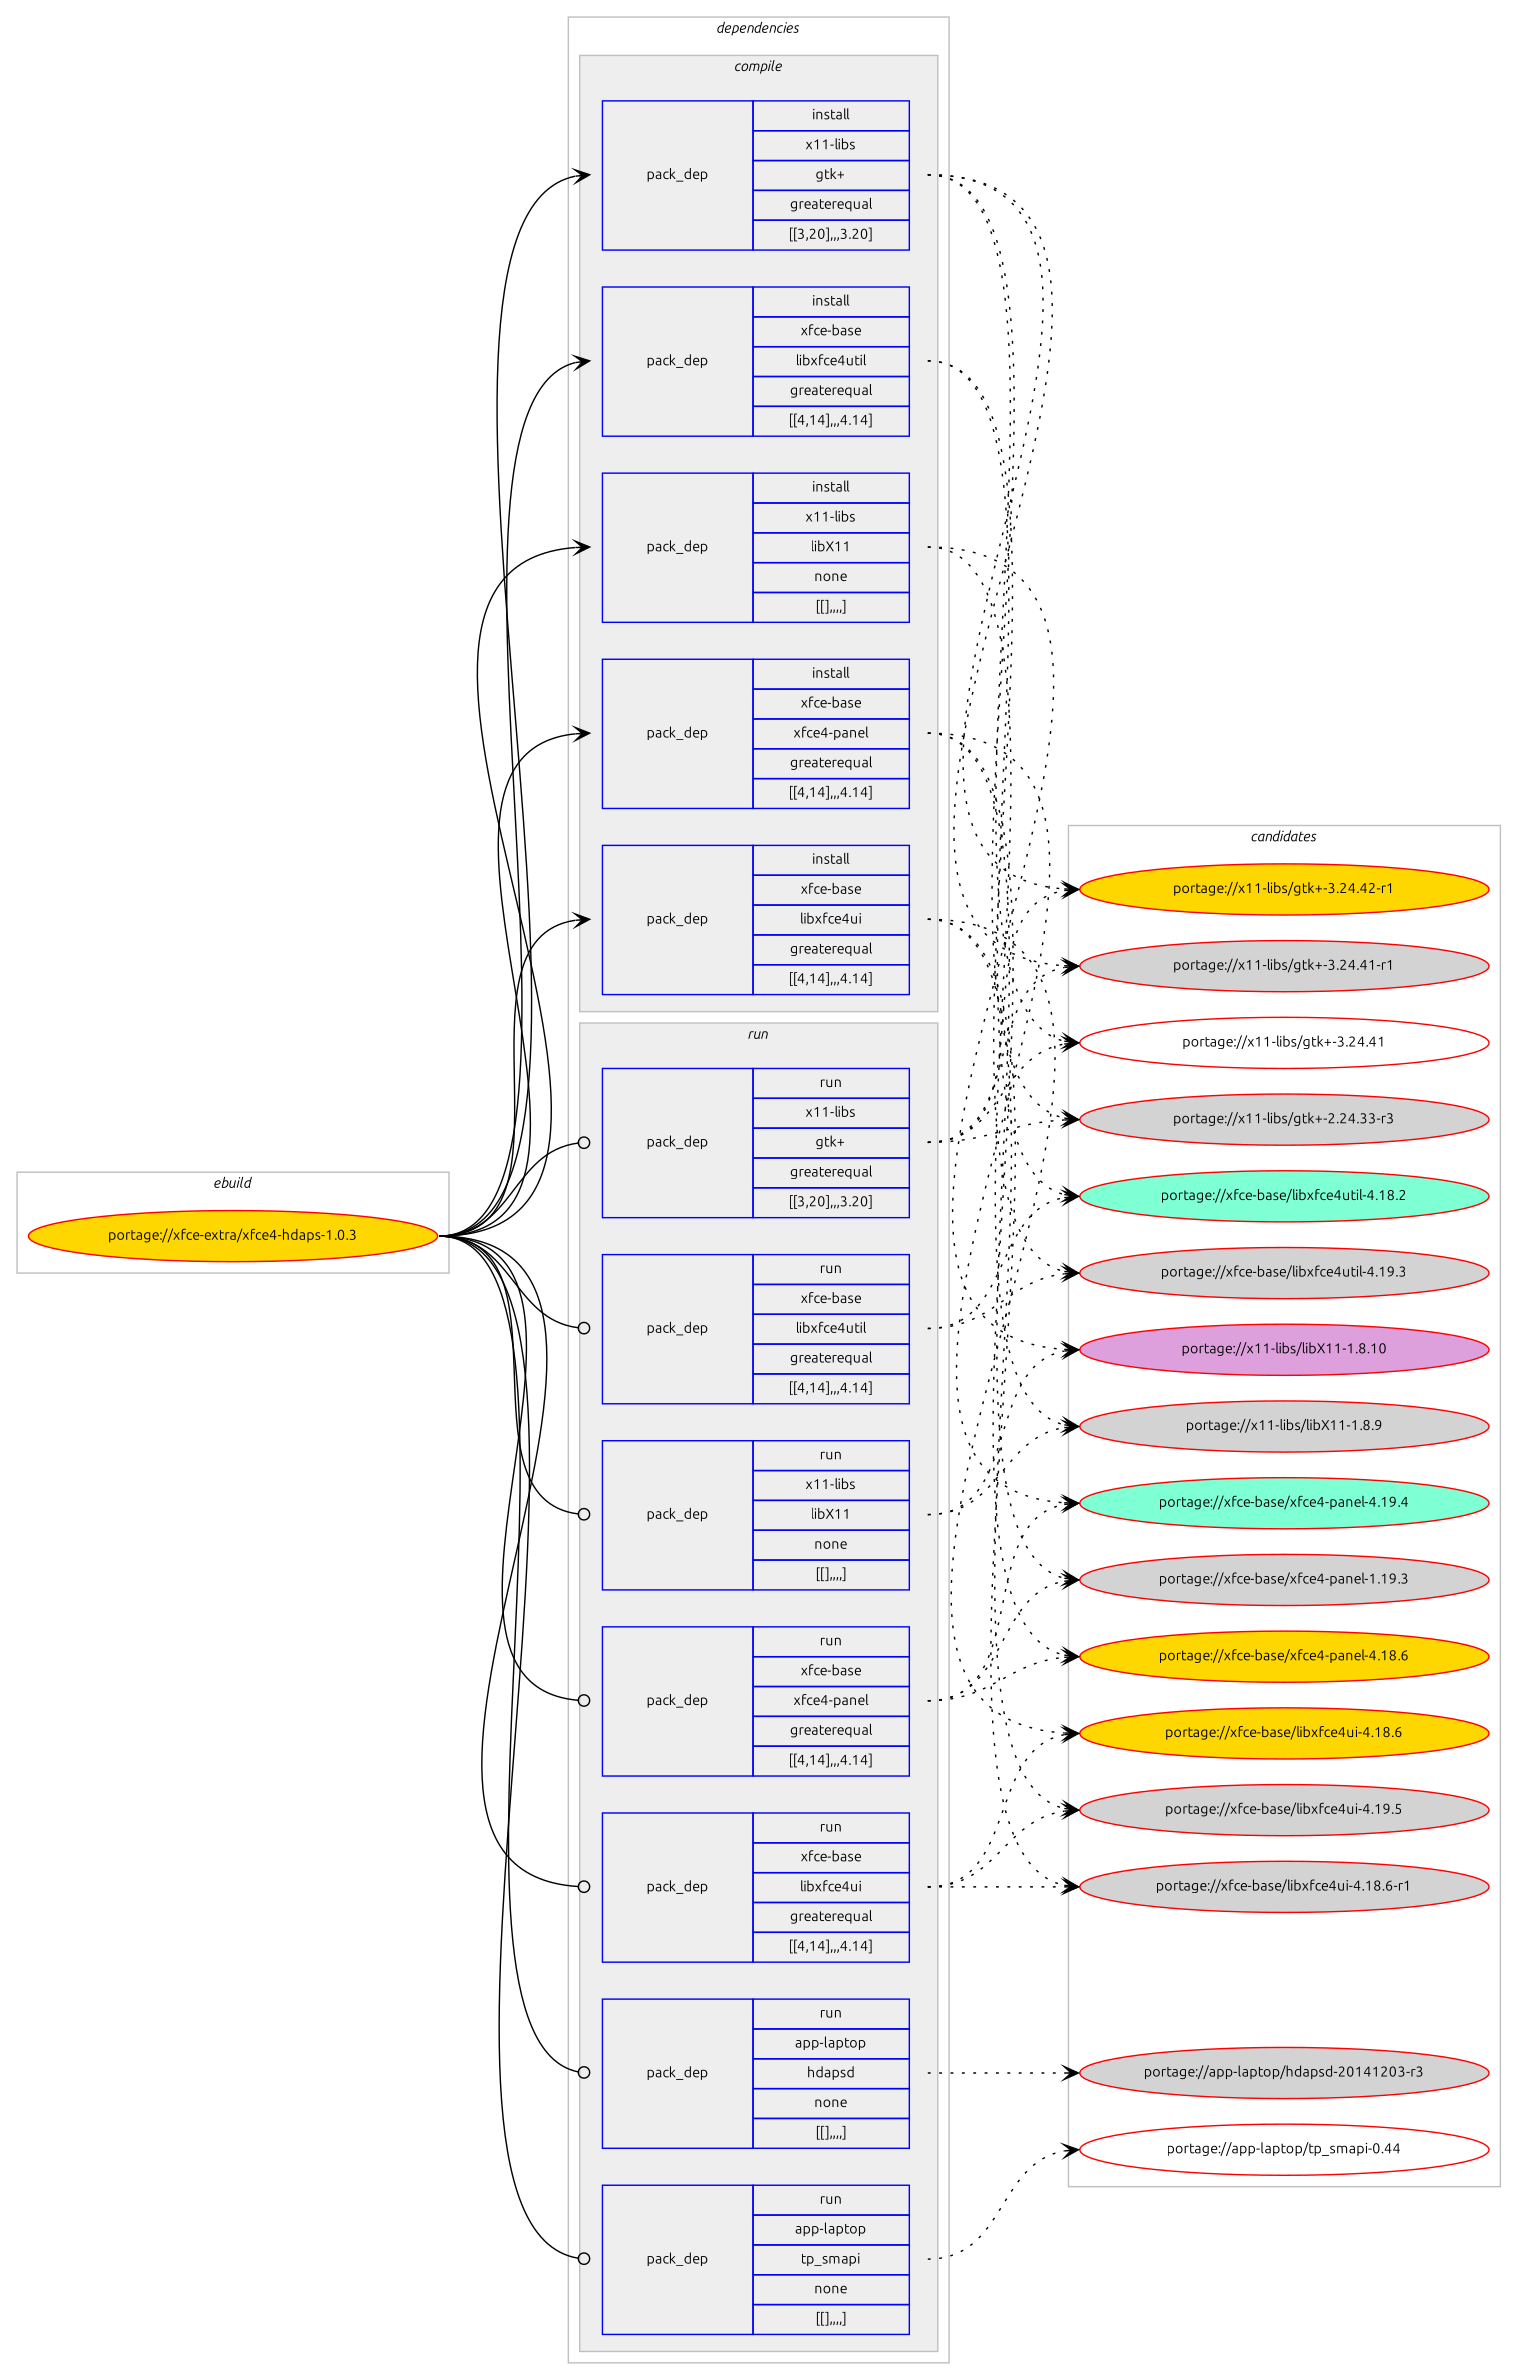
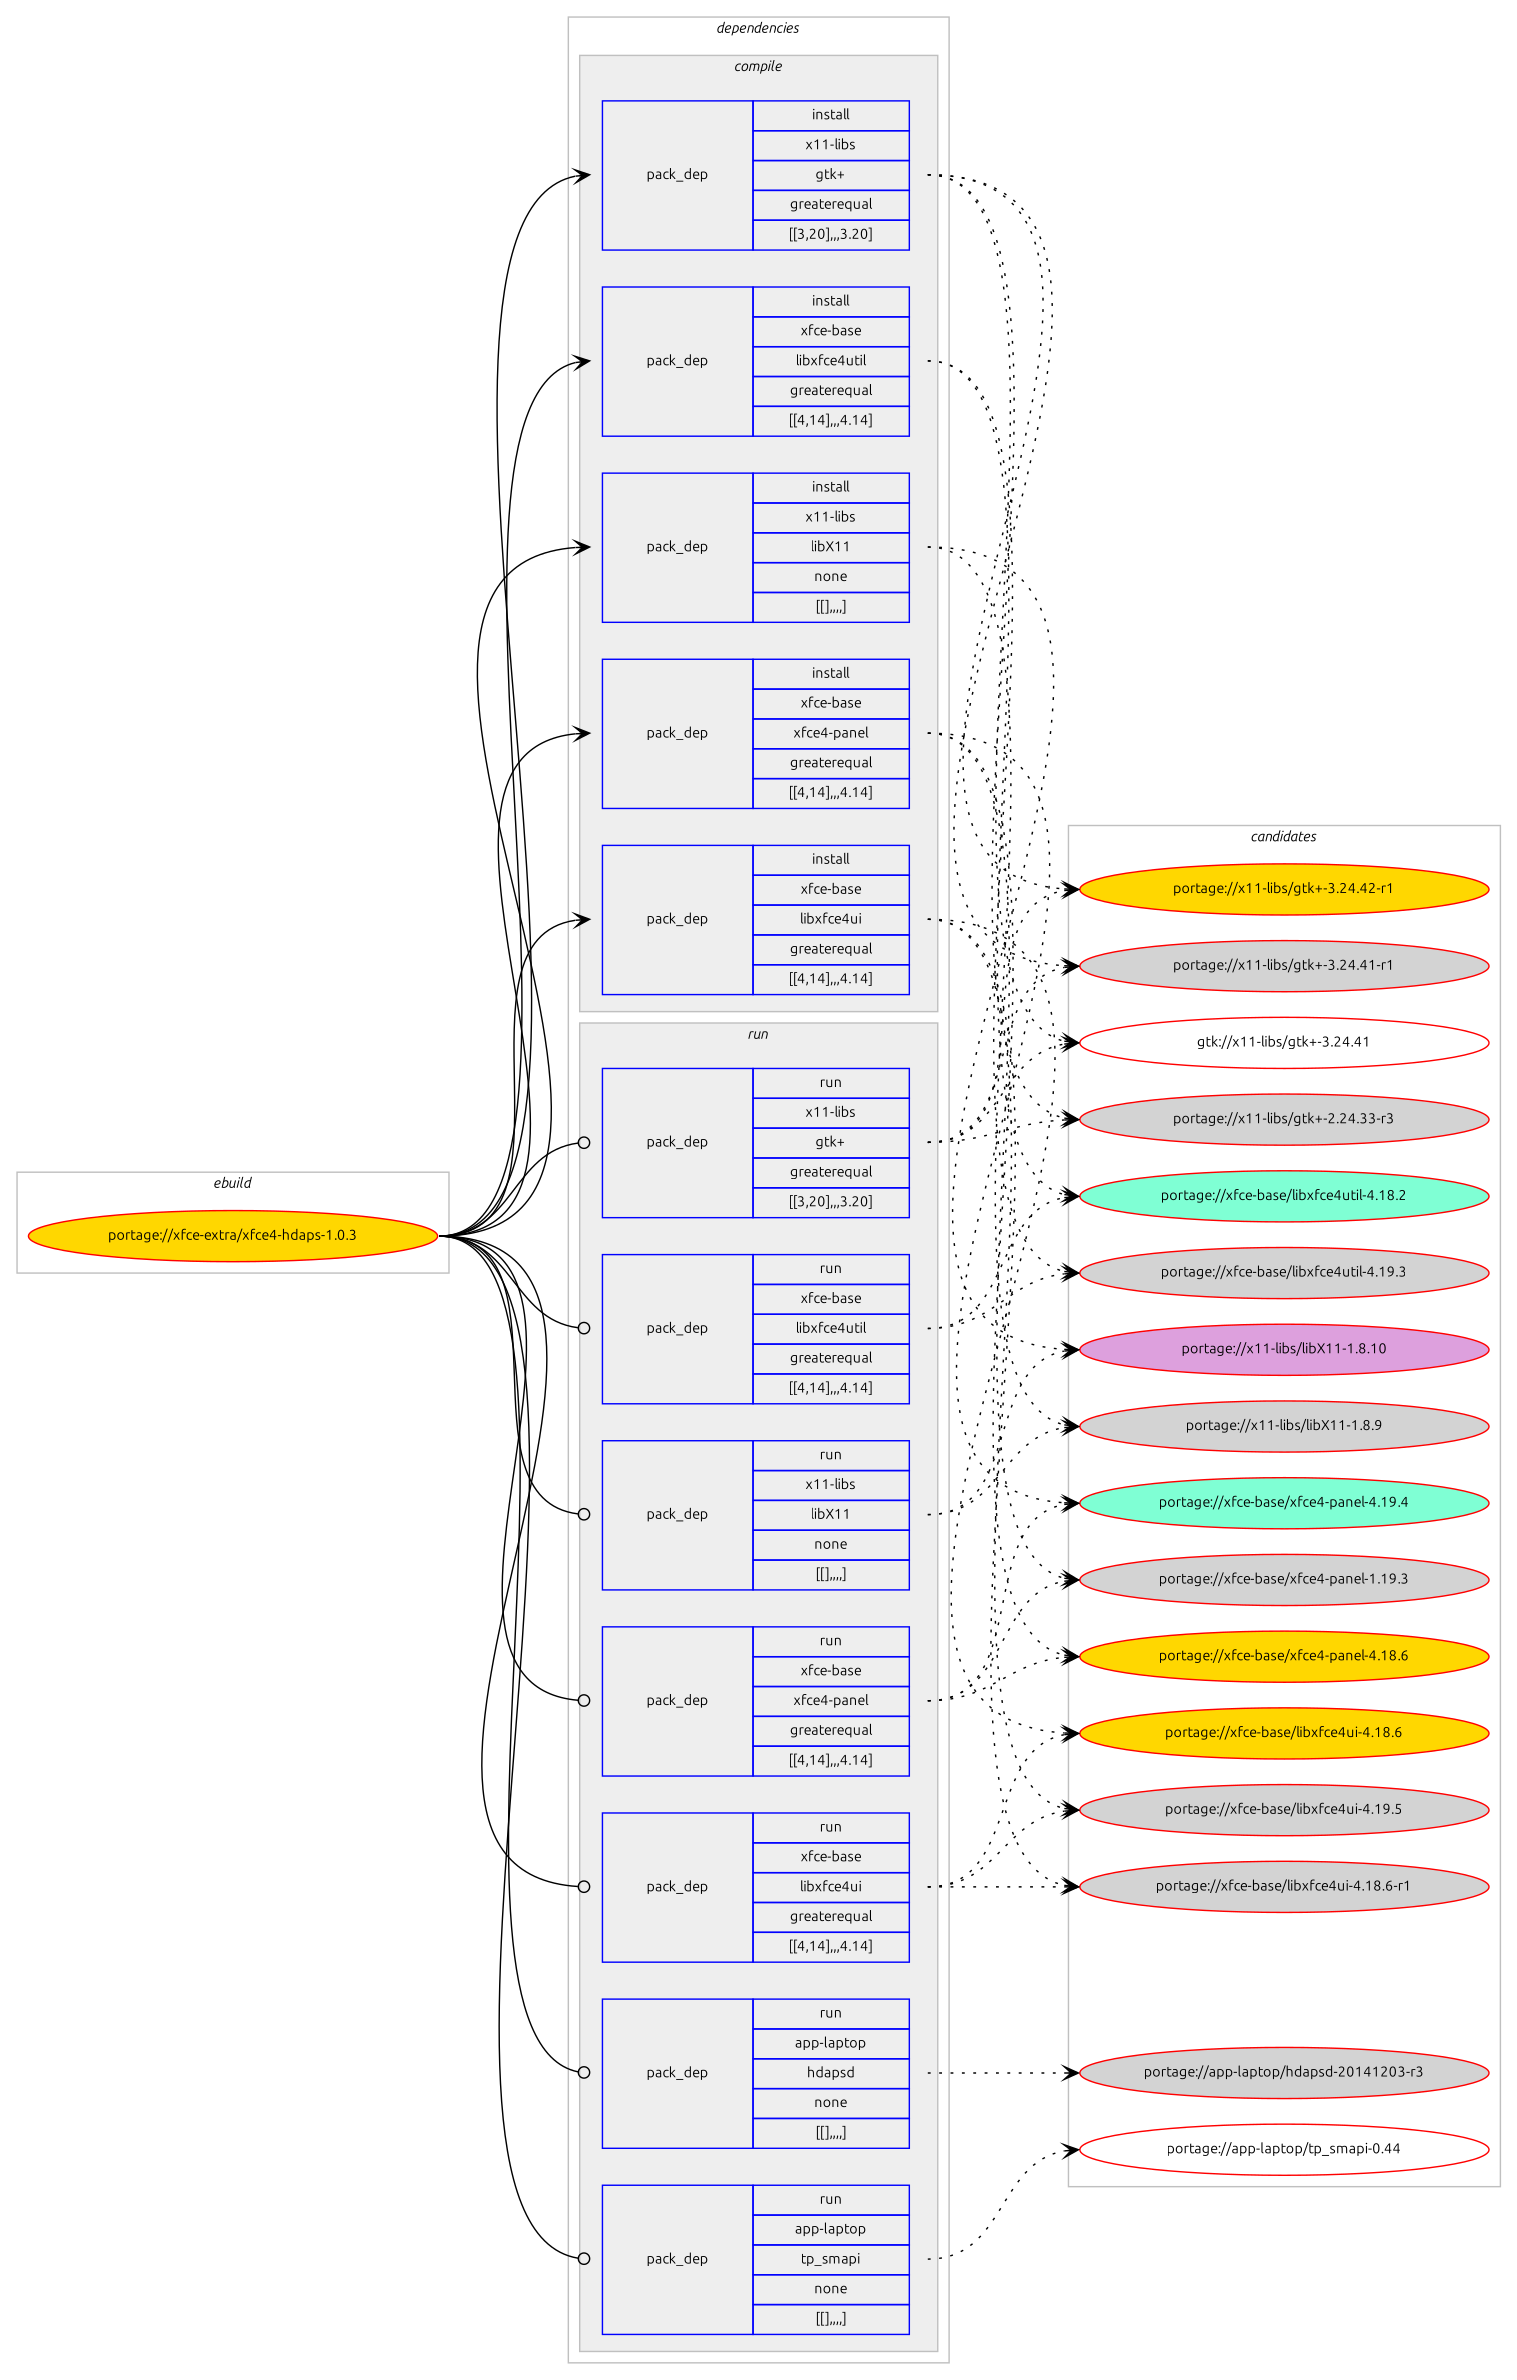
node "portage://x11-libs/gtk+-3.24.41": label "portage://x11-libs/gtk+-3.24.41" -> "gtk://x11-libs/gtk+-3.24.41"
